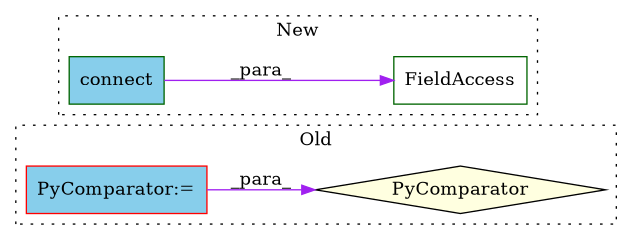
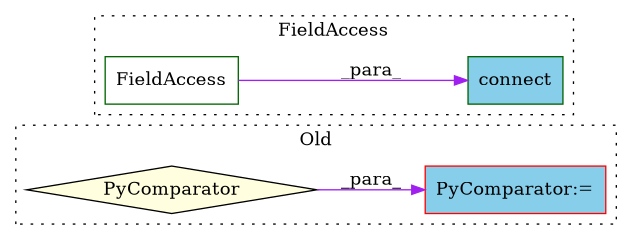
cluster "New": label "New" -> "FieldAccess"
edge "connect" -> "FieldAccess": reversed
edge "PyComparator:=" -> "PyComparator": reversed
